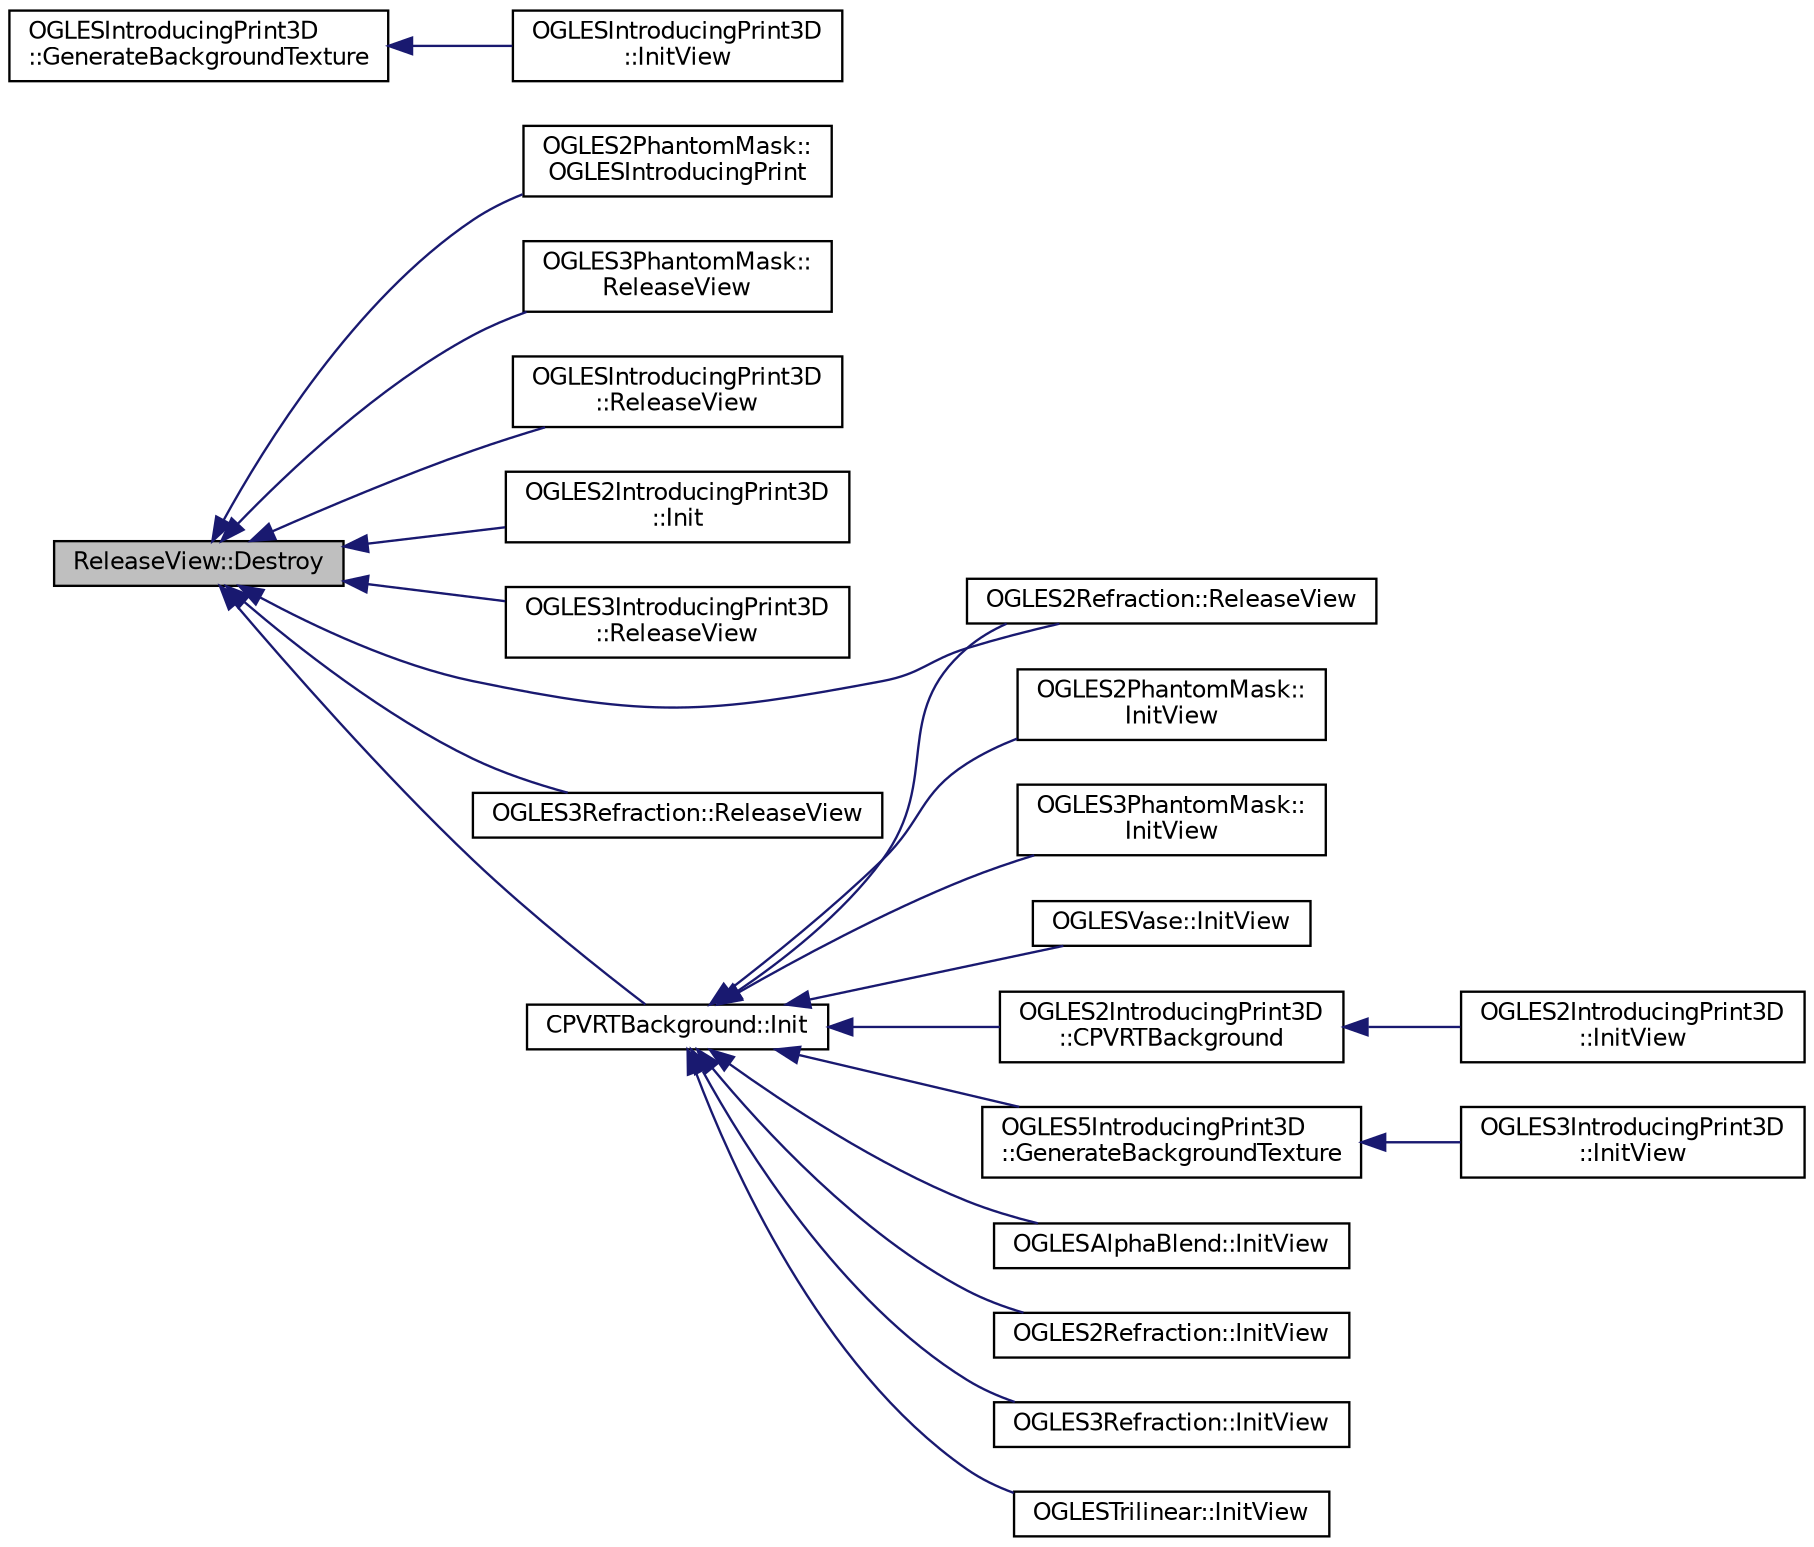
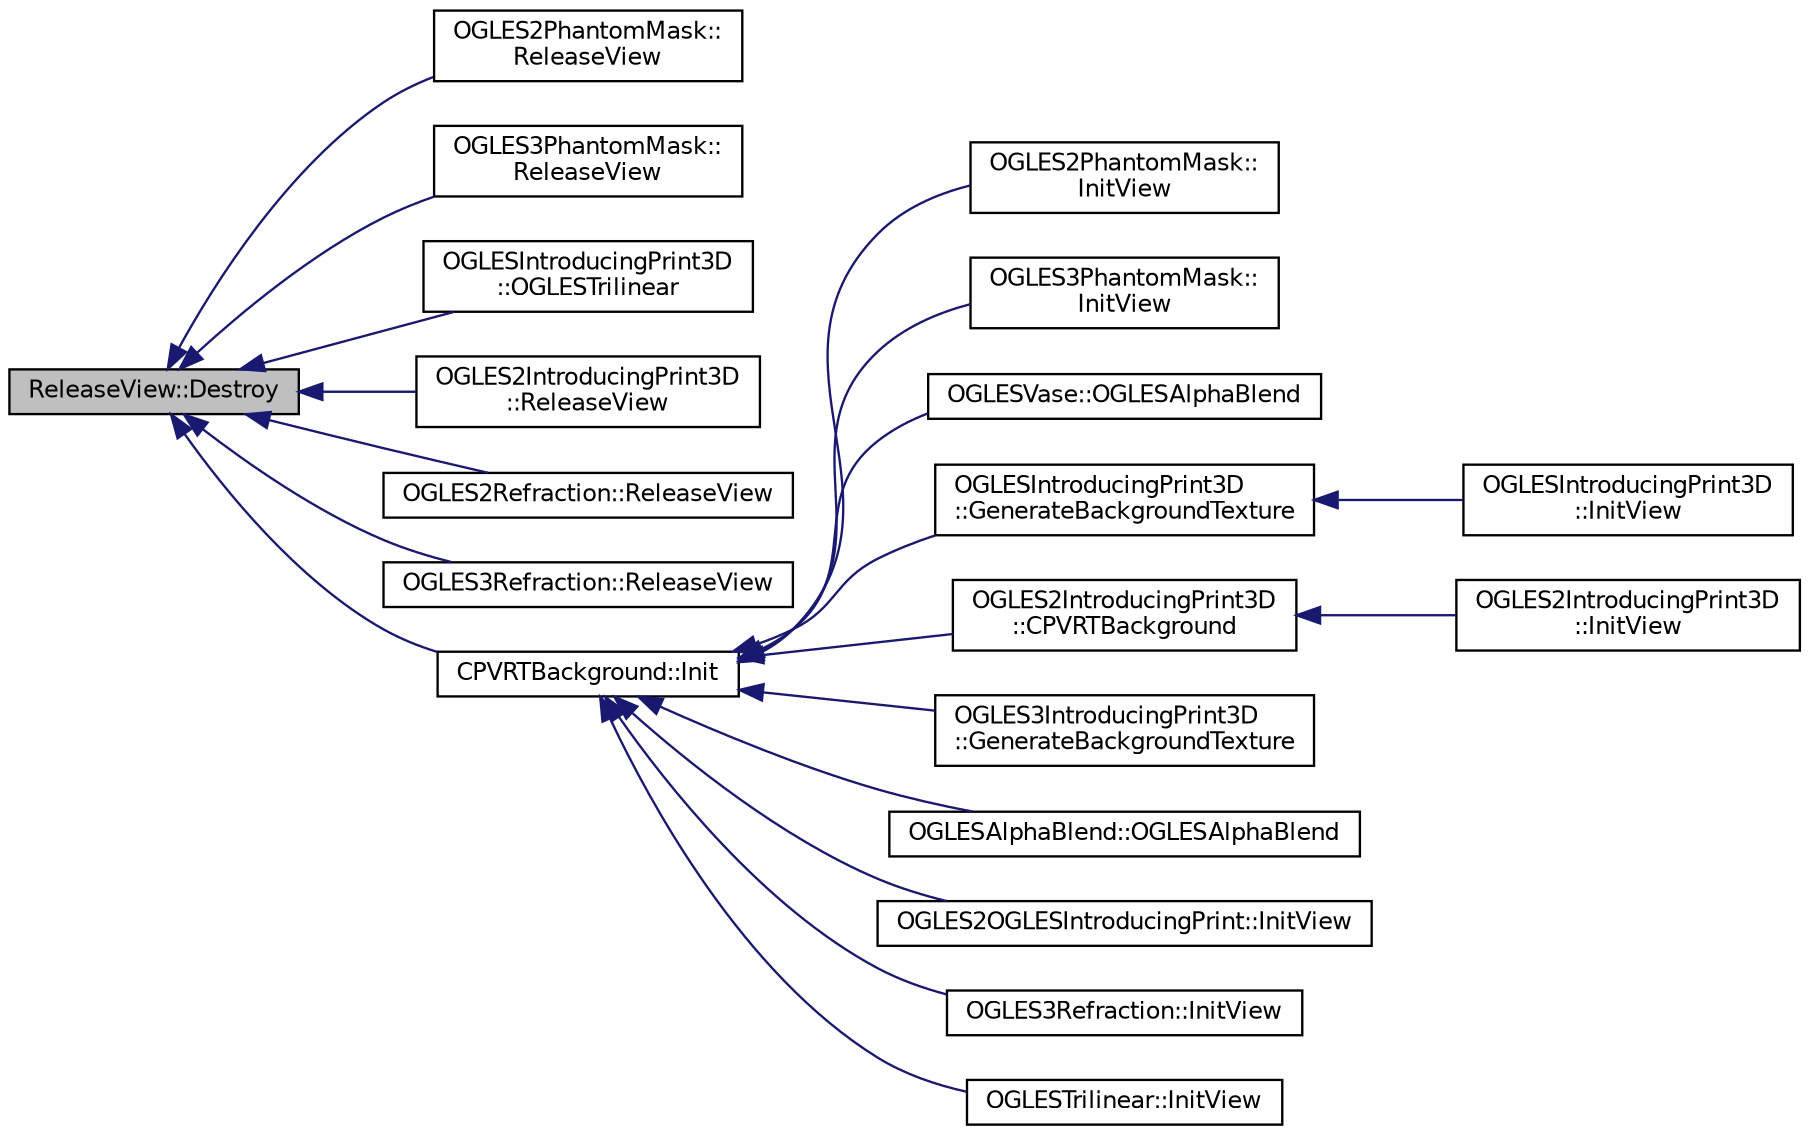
node "OGLES2PhantomMask:: OGLESIntroducingPrint": label "OGLES2PhantomMask:: OGLESIntroducingPrint" -> "OGLES2PhantomMask:: ReleaseView"
node "OGLESIntroducingPrint3D ::ReleaseView": label "OGLESIntroducingPrint3D ::ReleaseView" -> "OGLESIntroducingPrint3D ::OGLESTrilinear"
node "OGLES2IntroducingPrint3D ::Init": label "OGLES2IntroducingPrint3D ::Init" -> "OGLES2IntroducingPrint3D ::ReleaseView"
node "OGLES3IntroducingPrint3D ::ReleaseView": removed
edge "OGLES2Refraction::ReleaseView" -> "CPVRTBackground::Init": now "OGLESIntroducingPrint3D ::GenerateBackgroundTexture" -> "CPVRTBackground::Init"
node "OGLESVase::InitView": label "OGLESVase::InitView" -> "OGLESVase::OGLESAlphaBlend"
node "OGLES5IntroducingPrint3D ::GenerateBackgroundTexture": label "OGLES5IntroducingPrint3D ::GenerateBackgroundTexture" -> "OGLES3IntroducingPrint3D ::GenerateBackgroundTexture"
node "OGLES3IntroducingPrint3D ::InitView": removed
node "OGLESAlphaBlend::InitView": label "OGLESAlphaBlend::InitView" -> "OGLESAlphaBlend::OGLESAlphaBlend"
node "OGLES2Refraction::InitView": label "OGLES2Refraction::InitView" -> "OGLES2OGLESIntroducingPrint::InitView"
